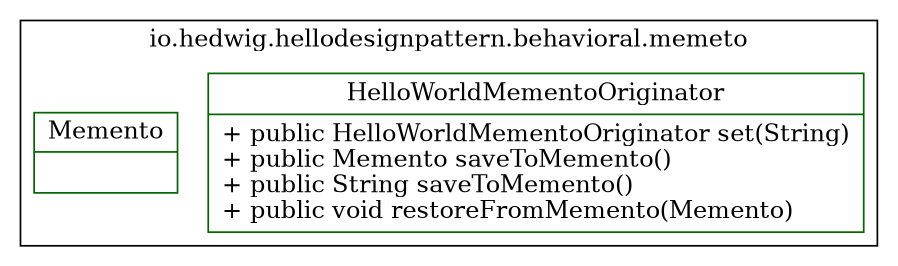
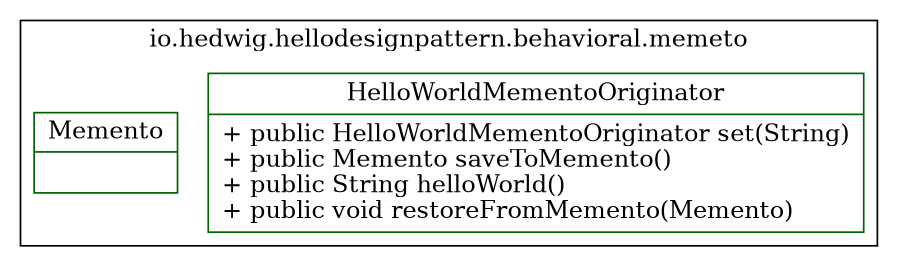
node "HelloWorldMementoOriginator": text "+ public String saveToMemento()" -> "+ public String helloWorld()"
